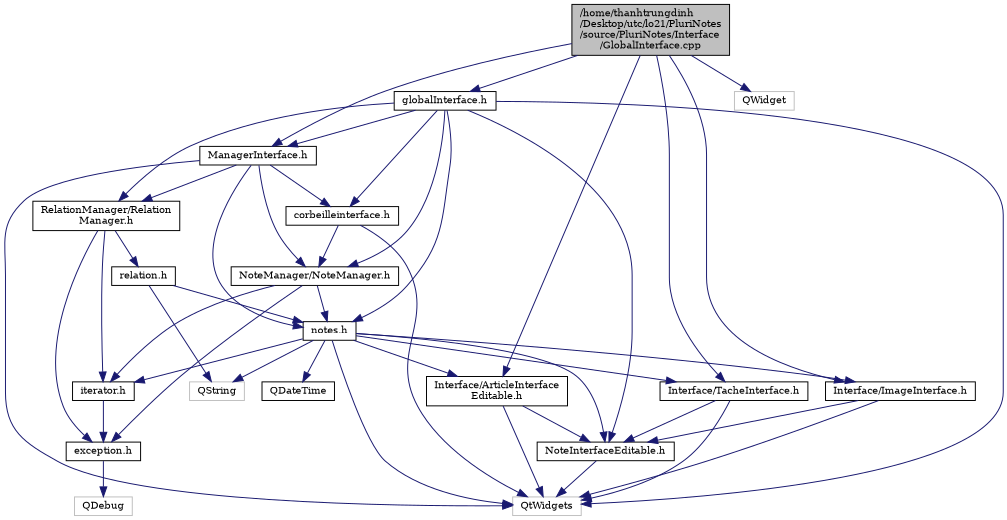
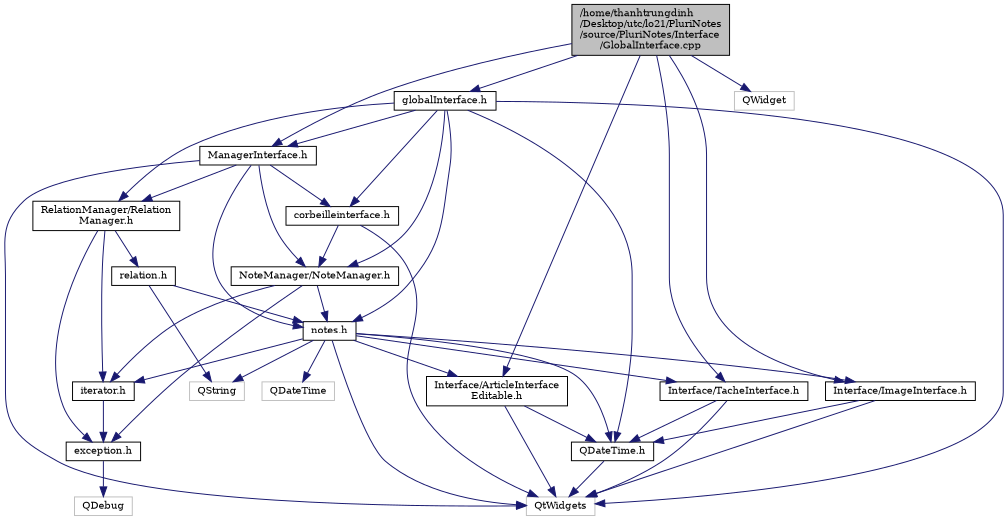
node "QDateTime": color black -> grey75
node "NoteInterfaceEditable.h": label "NoteInterfaceEditable.h" -> "QDateTime.h"
